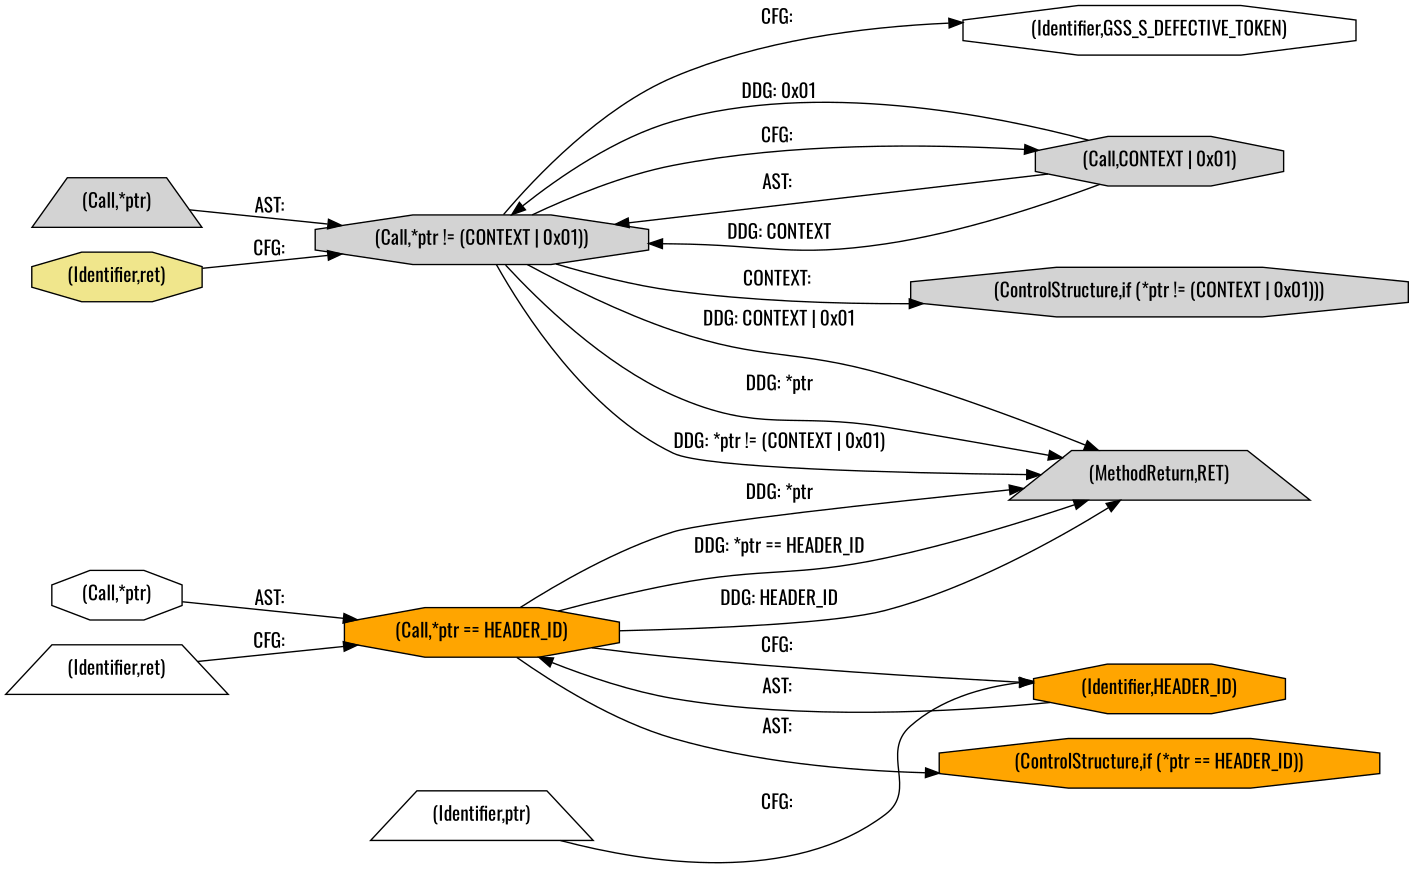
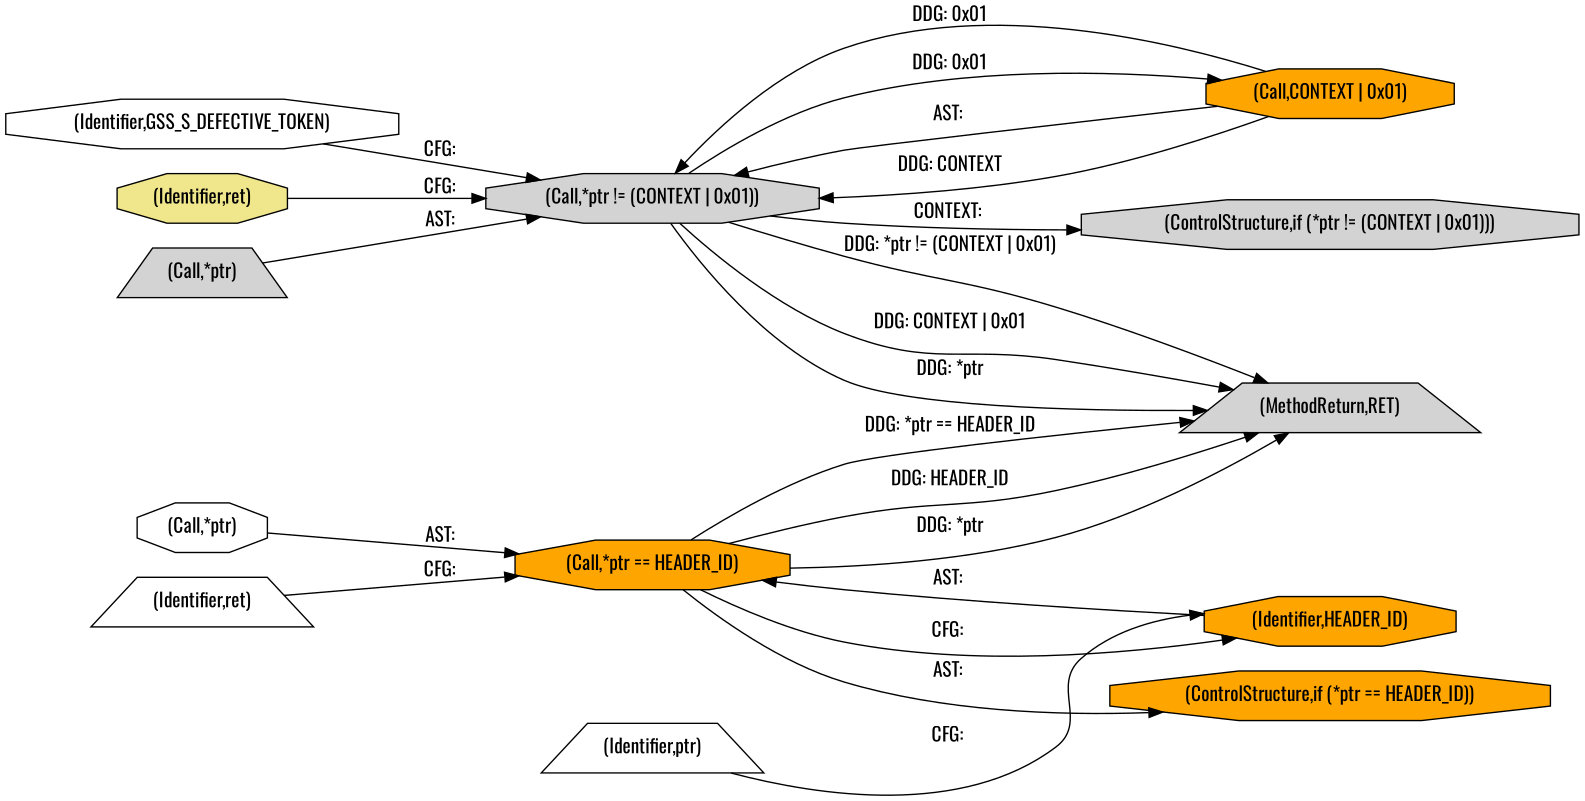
edge "(Call,*ptr != (CONTEXT | 0x01))" -> "(Identifier,GSS_S_DEFECTIVE_TOKEN)": reversed
edge "(Call,*ptr != (CONTEXT | 0x01))" -> "(Call,CONTEXT | 0x01)": label "CFG: " -> "DDG: 0x01"
node "(Call,CONTEXT | 0x01)": fillcolor lightgrey -> orange
